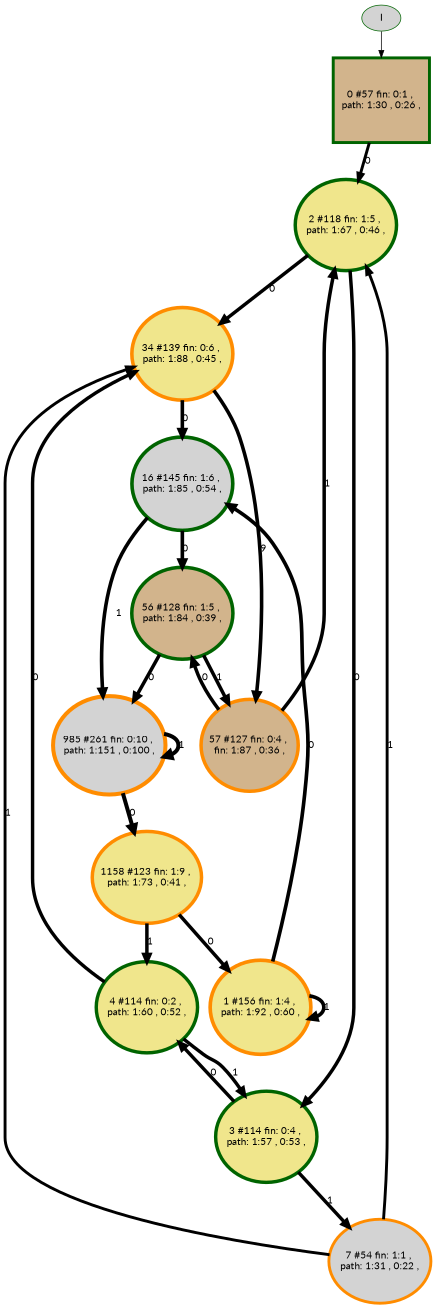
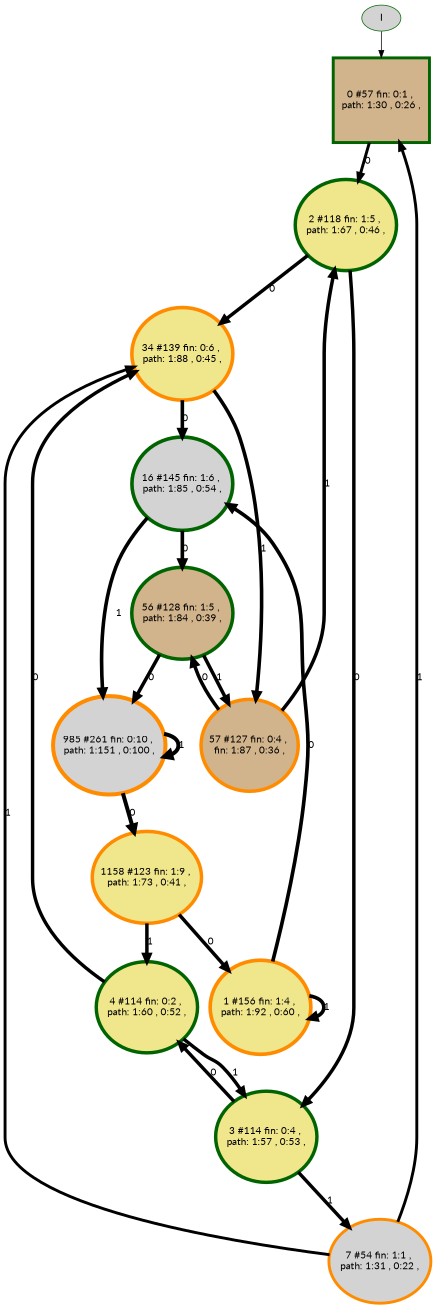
edge "34 #139 fin: 0:6 , path: 1:88 , 0:45 ," -> "57 #127 fin: 0:4 , fin: 1:87 , 0:36 ,": label "9 " -> "1 "
edge "7 #54 fin: 1:1 , path: 1:31 , 0:22 ," -> "2 #118 fin: 1:5 , path: 1:67 , 0:46 ,": now "7 #54 fin: 1:1 , path: 1:31 , 0:22 ," -> "0 #57 fin: 0:1 , path: 1:30 , 0:26 ,"
